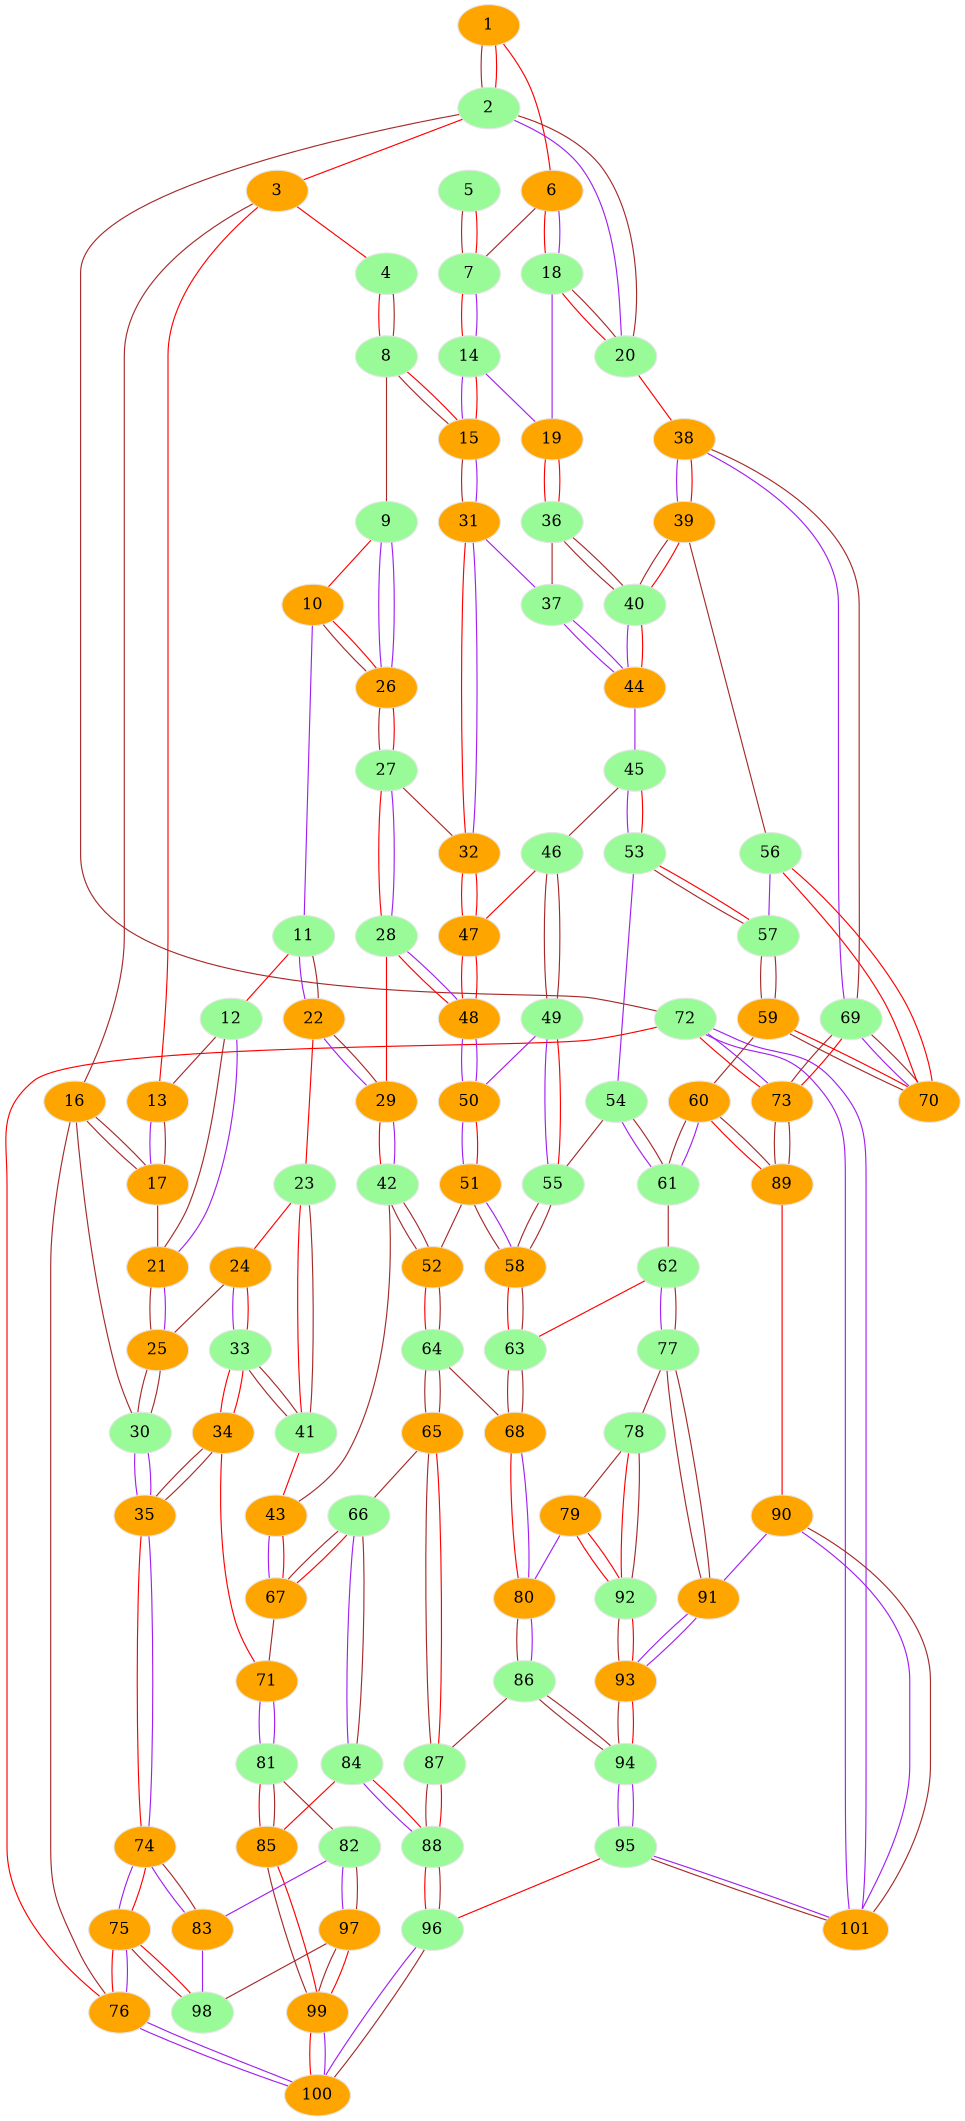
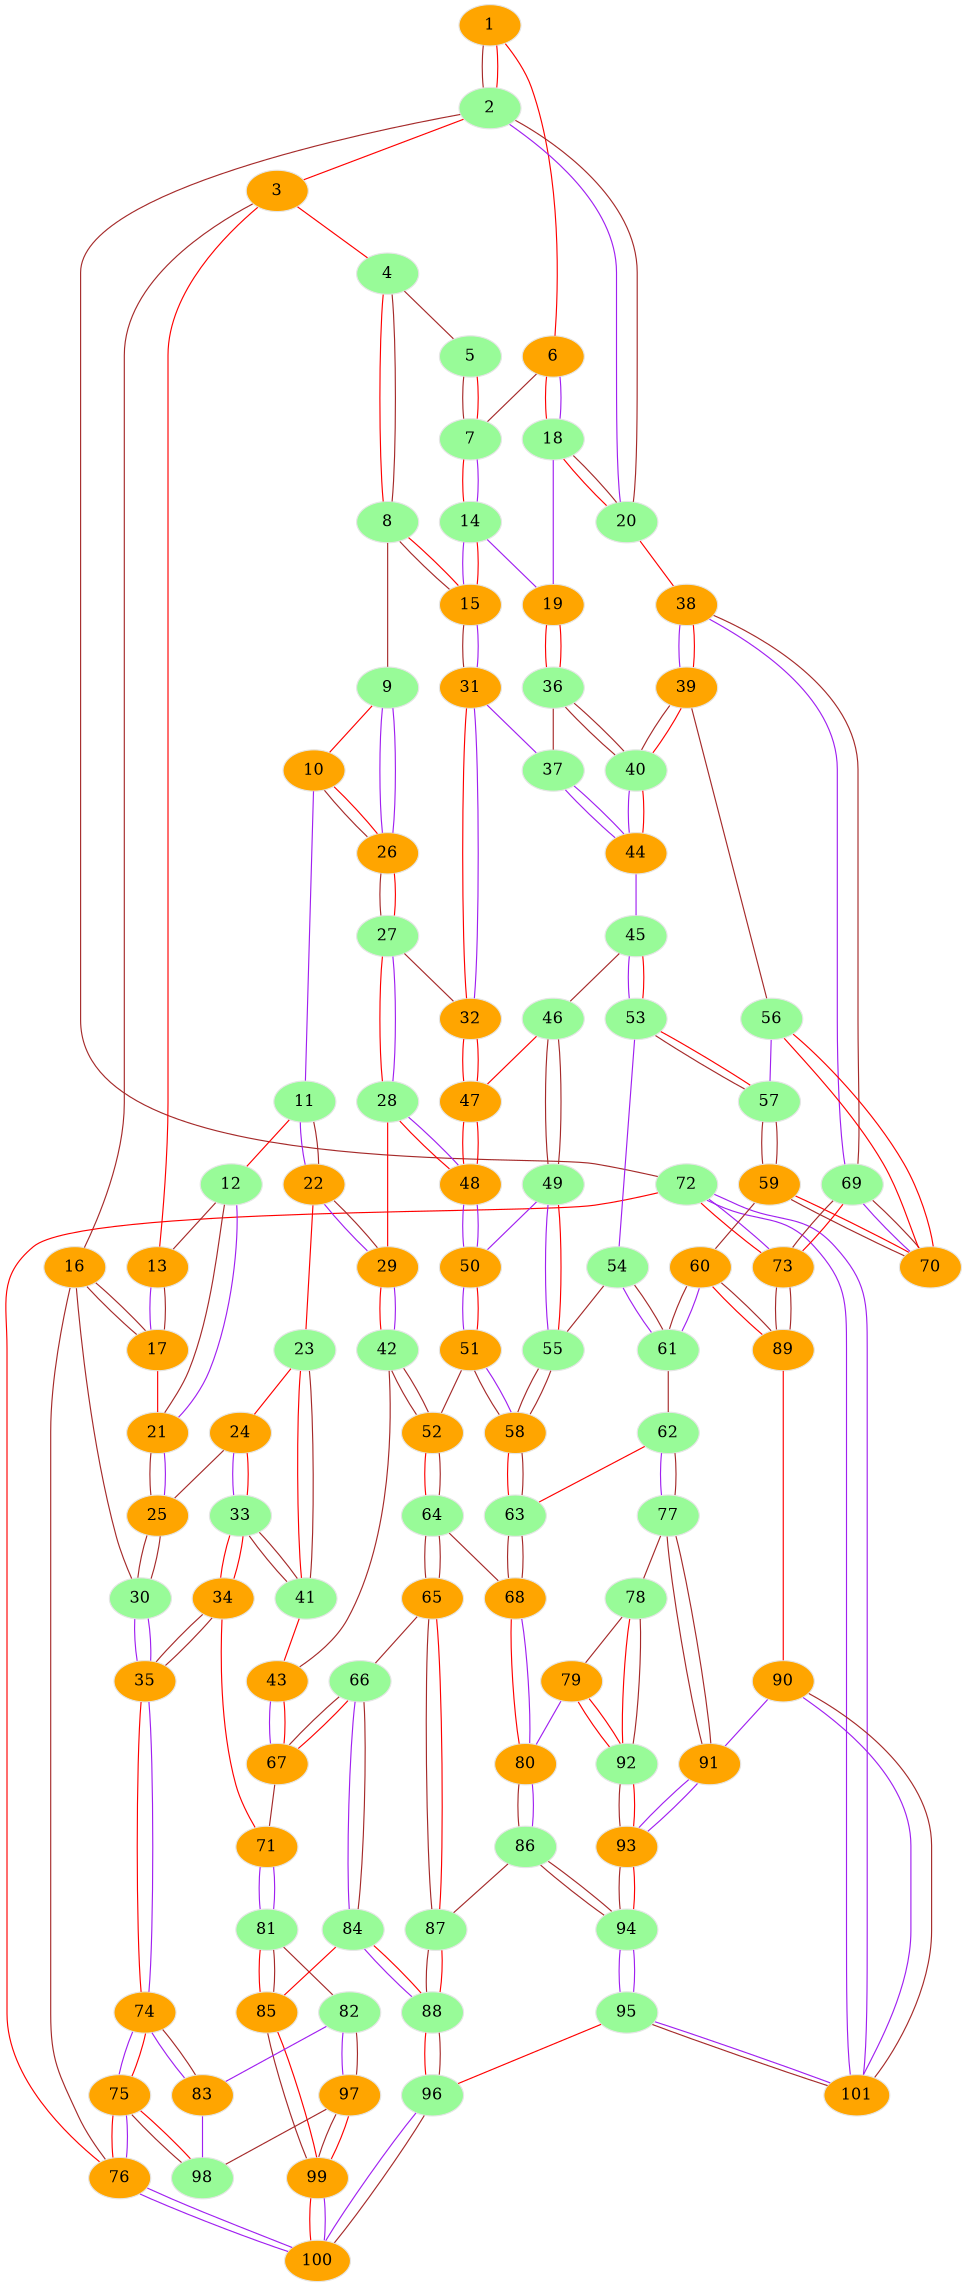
edge "4" -- "5": added
